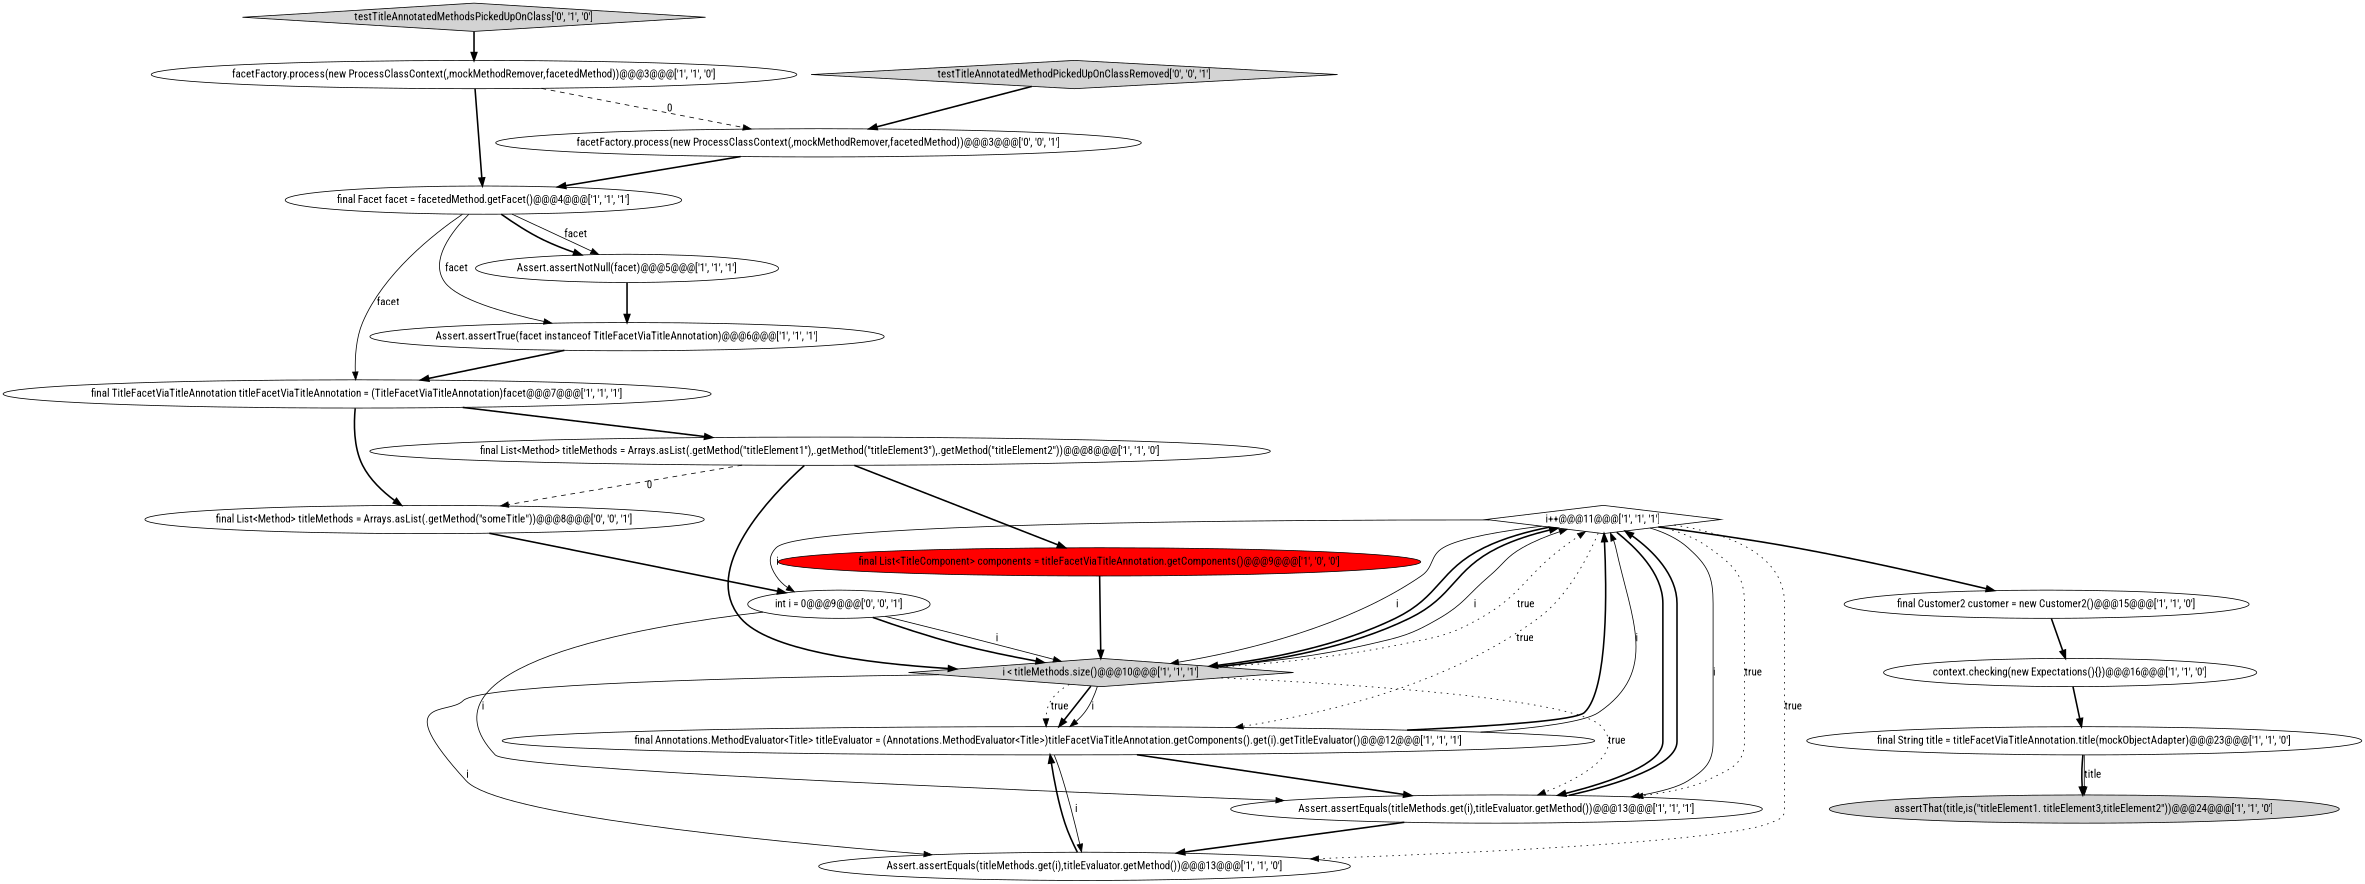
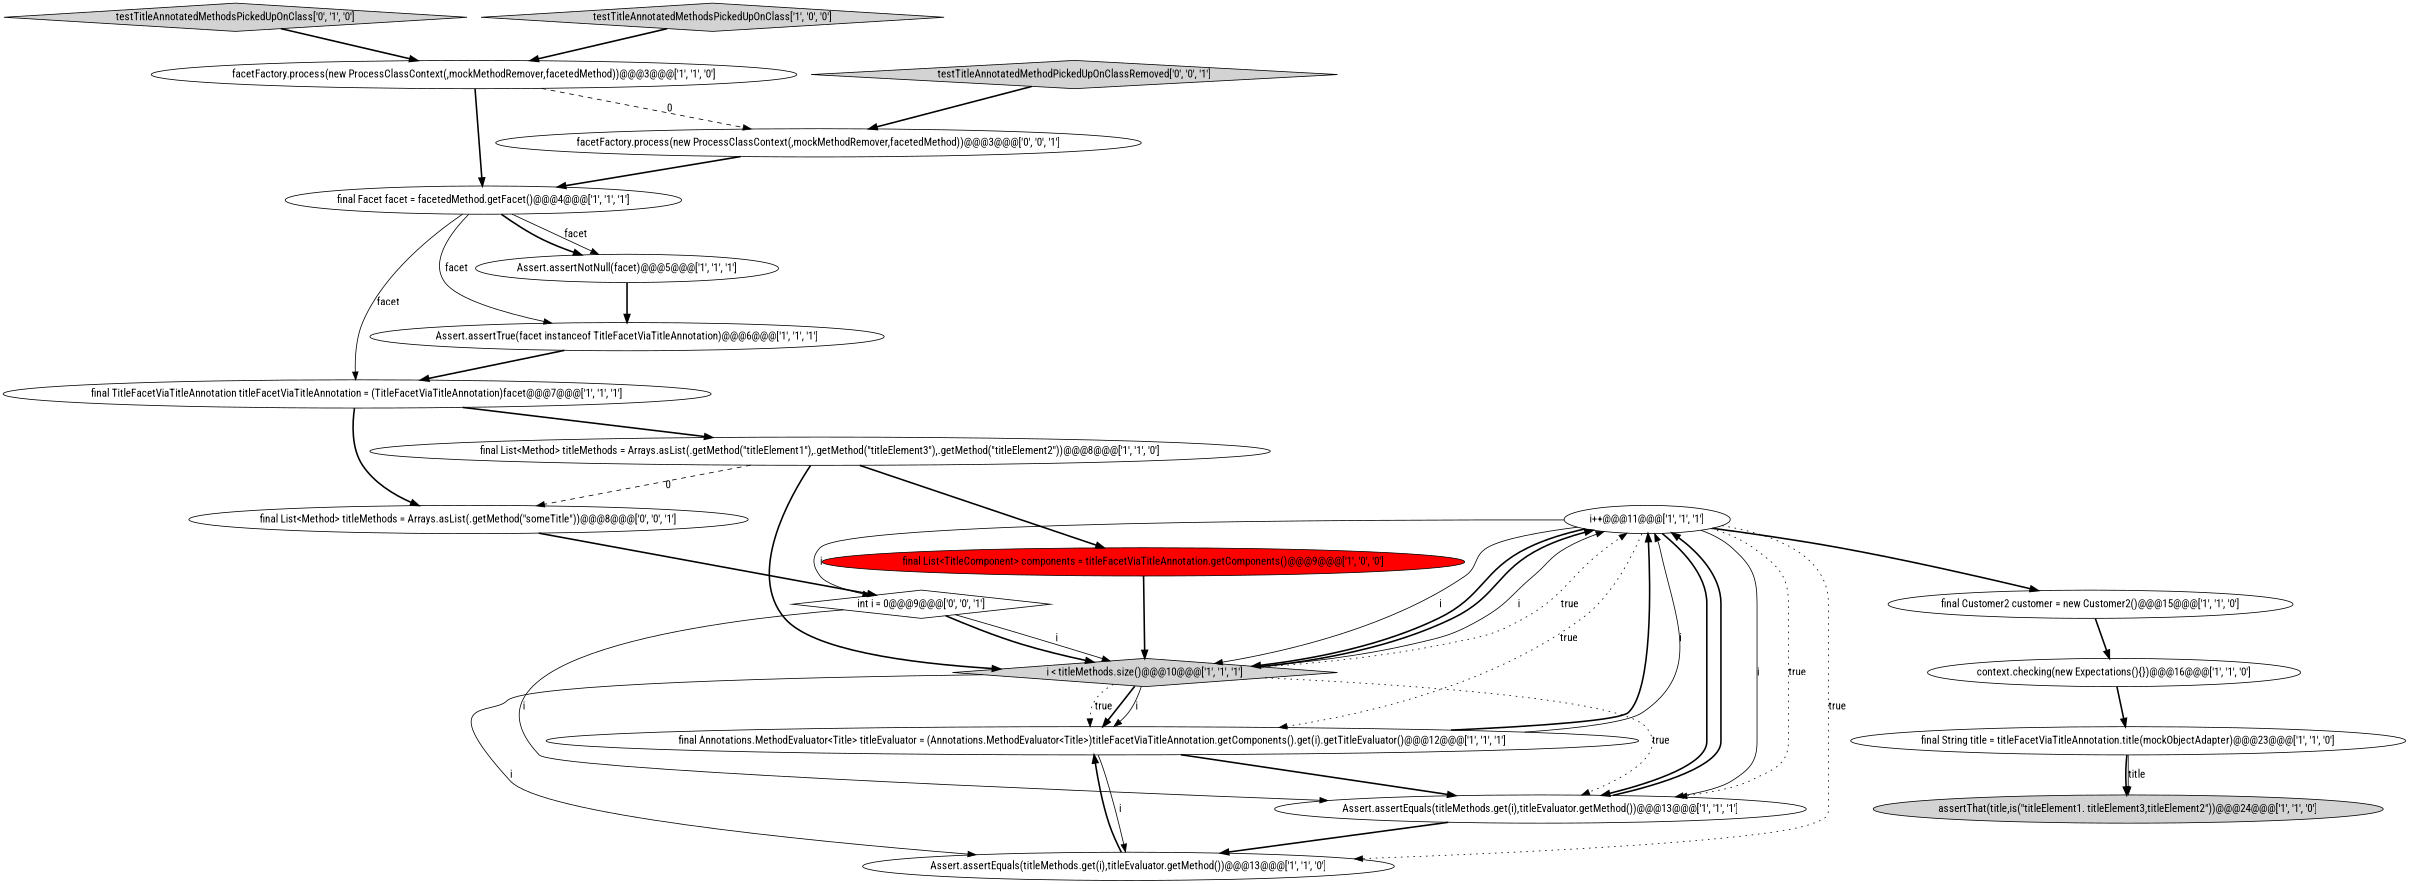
node "testTitleAnnotatedMethodsPickedUpOnClass['1', '0', '0']": added
node "i++@@@11@@@['1', '1', '1']": shape diamond -> ellipse
node "int i = 0@@@9@@@['0', '0', '1']": shape ellipse -> diamond
